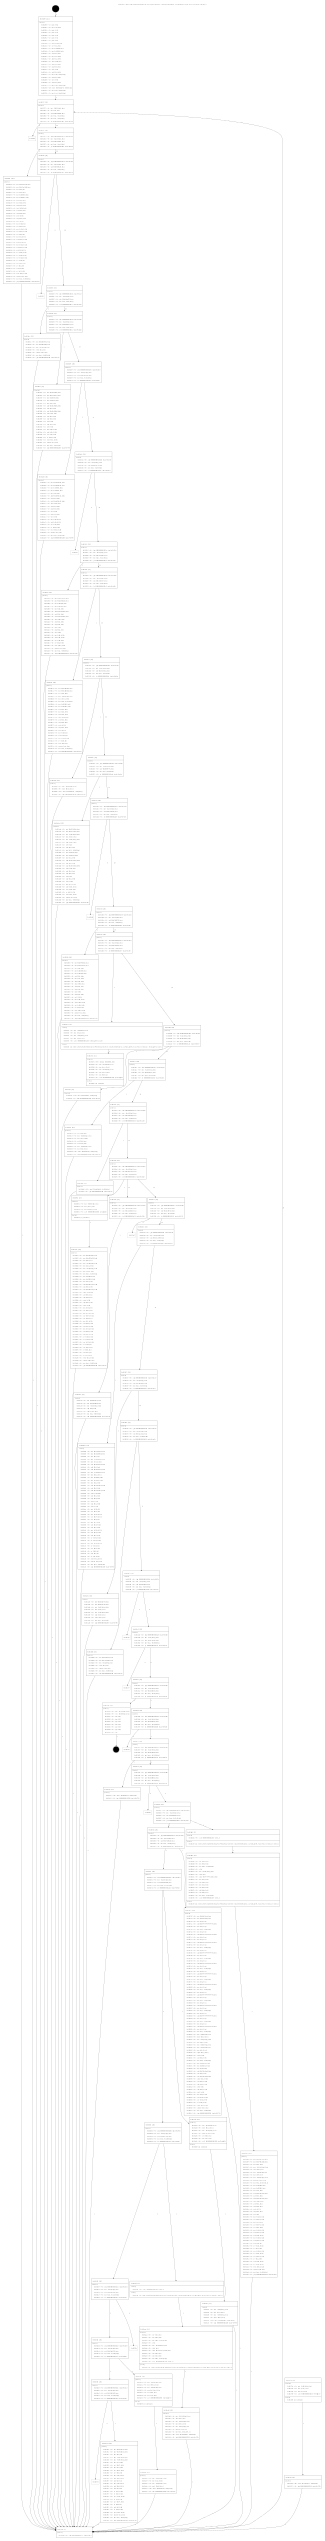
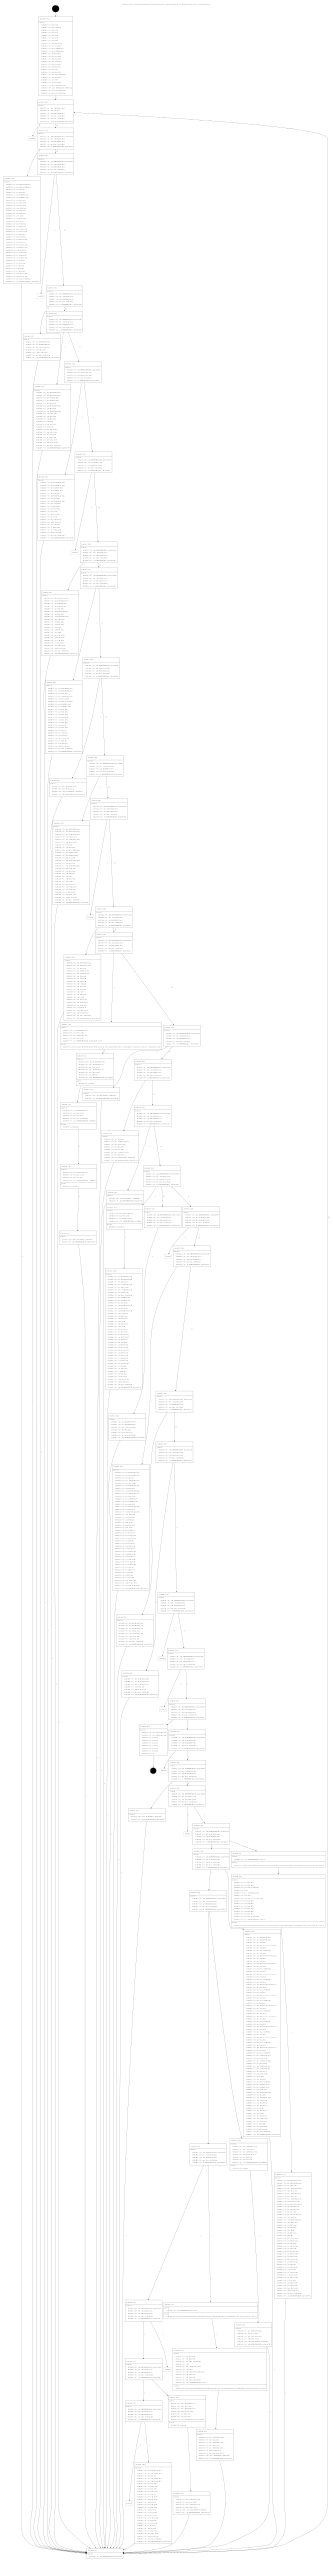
node "0x401f19 [21]": added
